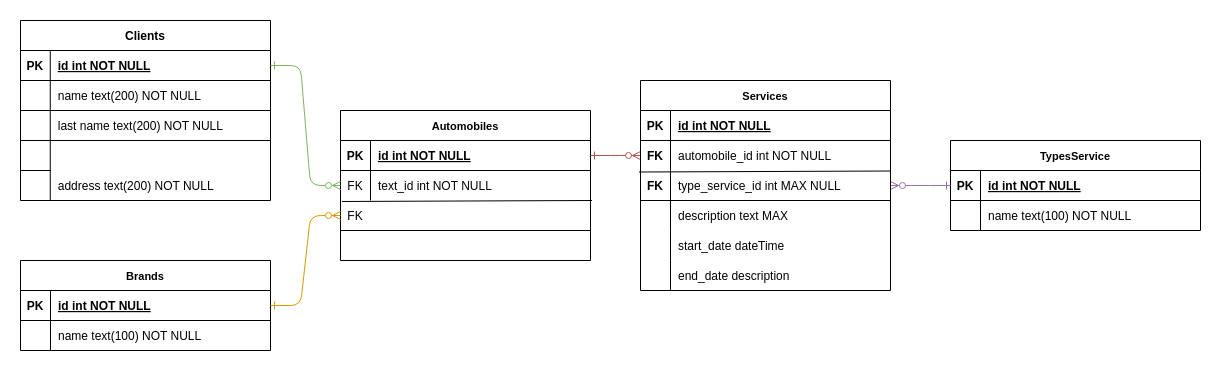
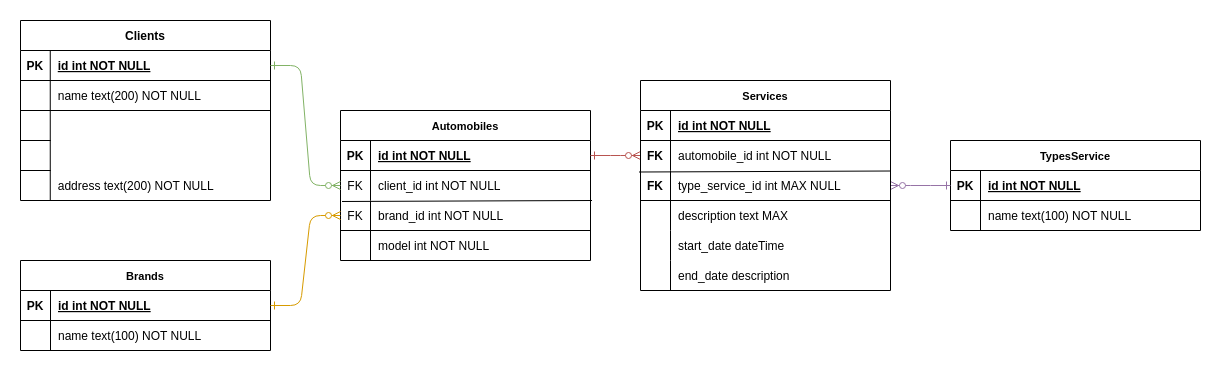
node "last name text(200) NOT NULL": removed
node "text_id int NOT NULL": label "text_id int NOT NULL" -> "client_id int NOT NULL"
node "brand_id int NOT NULL": added
node "model int NOT NULL": added
